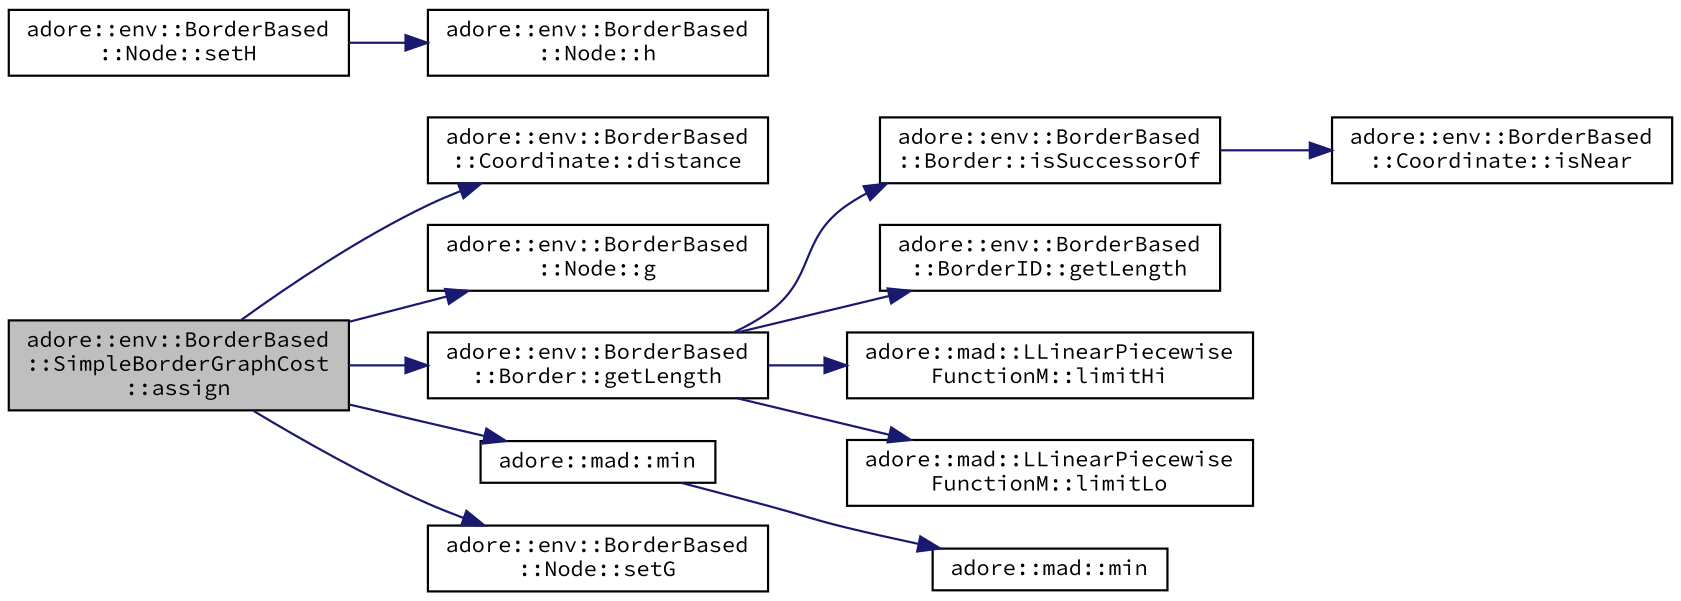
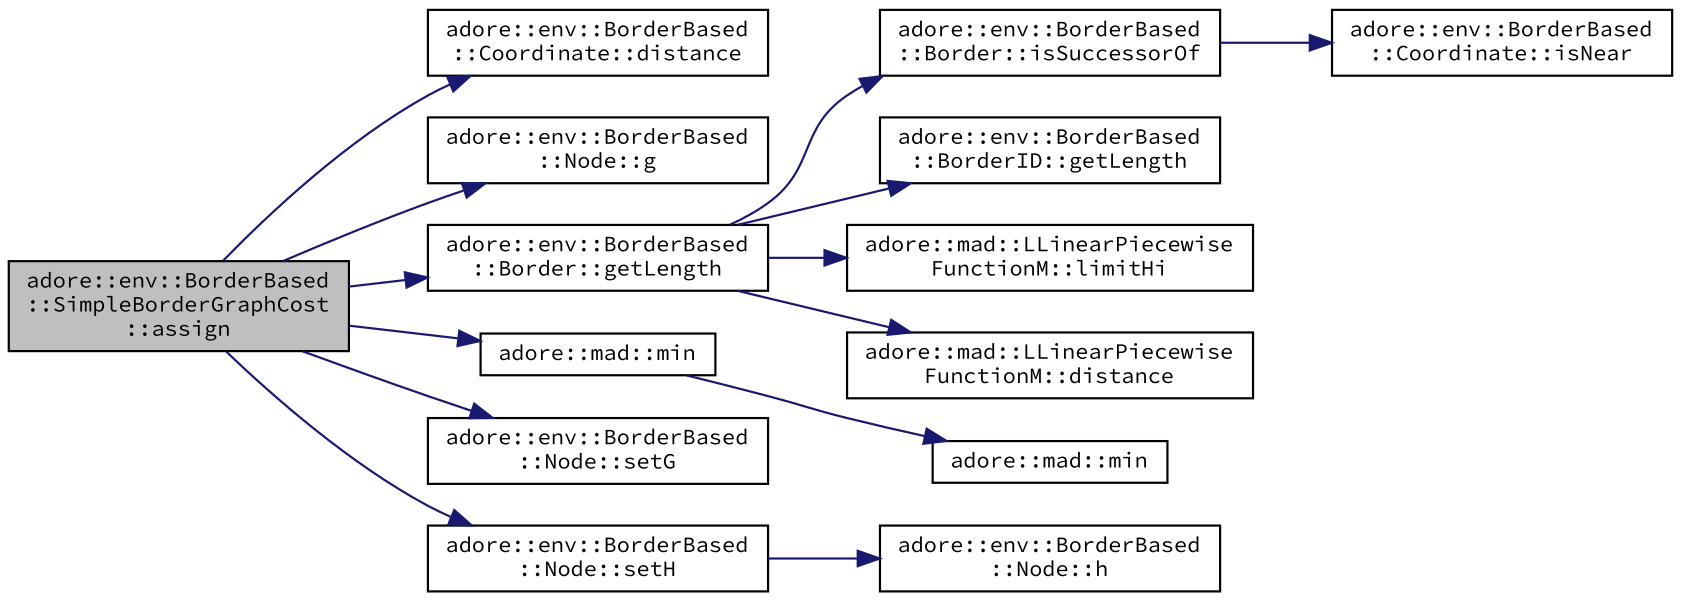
edge "adore::env::BorderBased ::SimpleBorderGraphCost ::assign" -> "adore::env::BorderBased ::Node::setH": added
node "adore::mad::LLinearPiecewise FunctionM::limitLo": label "adore::mad::LLinearPiecewise FunctionM::limitLo" -> "adore::mad::LLinearPiecewise FunctionM::distance"
